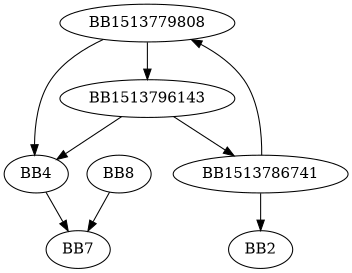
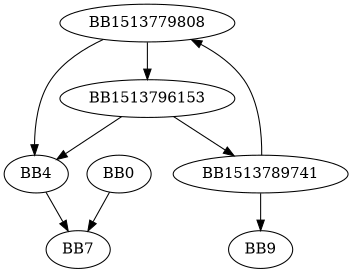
node "BB1513796143": label "BB1513796143" -> "BB1513796153"
node "BB8": label "BB8" -> "BB0"
node "BB1513786741": label "BB1513786741" -> "BB1513789741"
node "BB2": label "BB2" -> "BB9"
